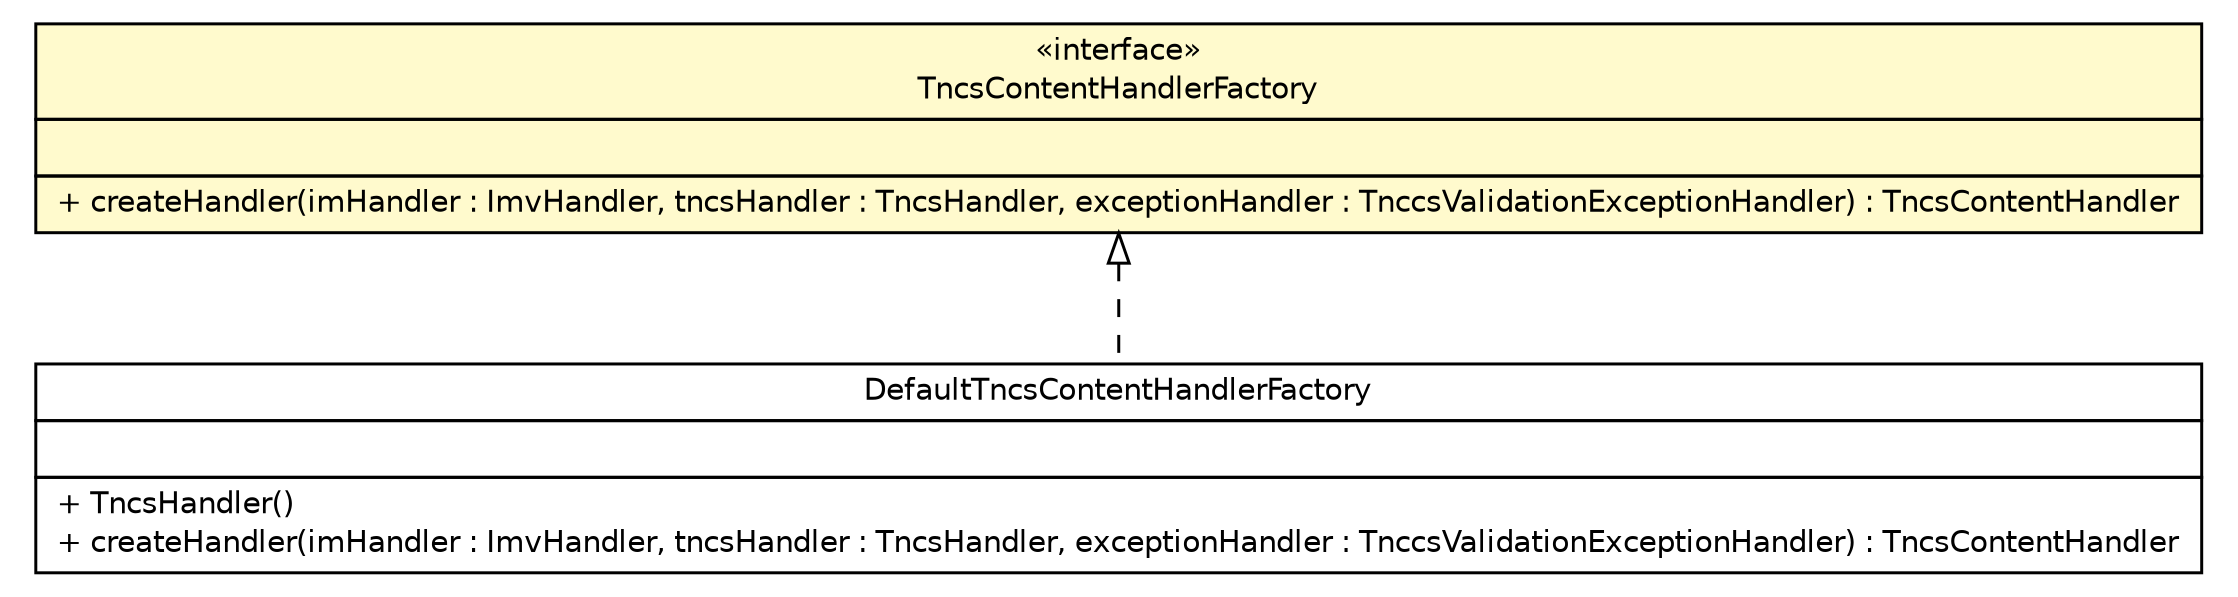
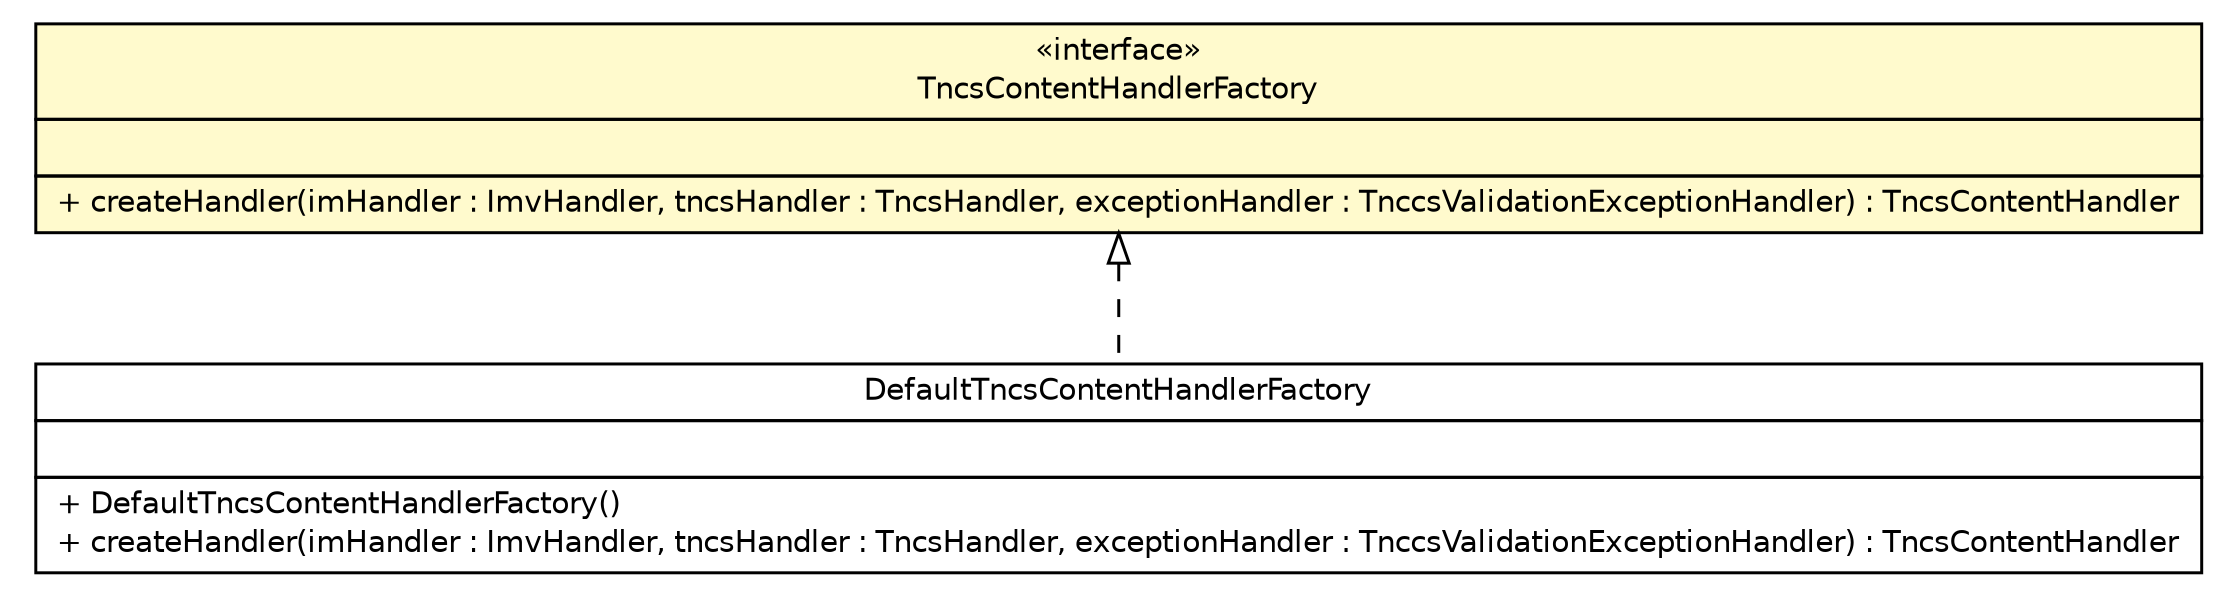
node "DefaultTncsContentHandlerFactory": text "+ TncsHandler()" -> "+ DefaultTncsContentHandlerFactory()"
